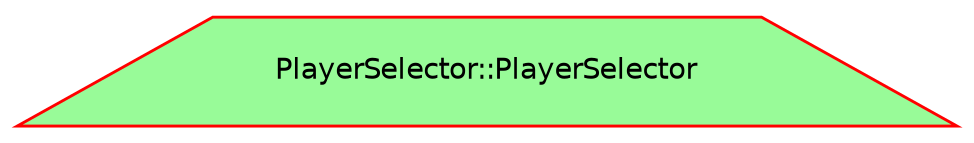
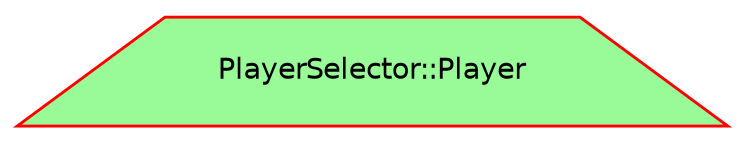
node "PlayerSelector::PlayerSelector": label "PlayerSelector::PlayerSelector" -> "PlayerSelector::Player"
